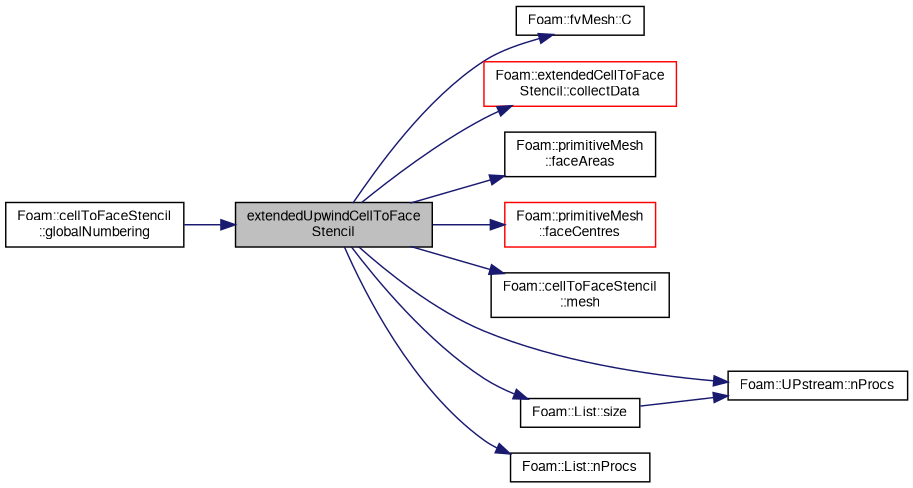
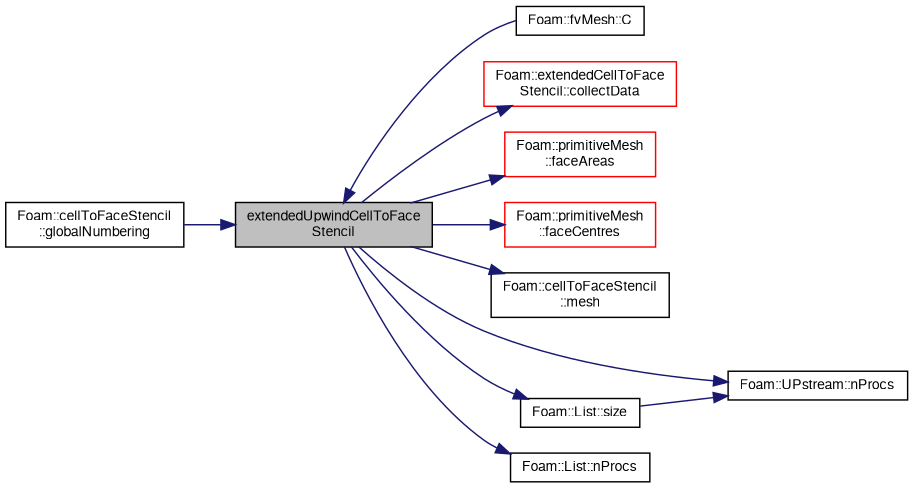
edge "extendedUpwindCellToFace Stencil" -> "Foam::fvMesh::C": reversed
node "Foam::primitiveMesh ::faceAreas": color black -> red
